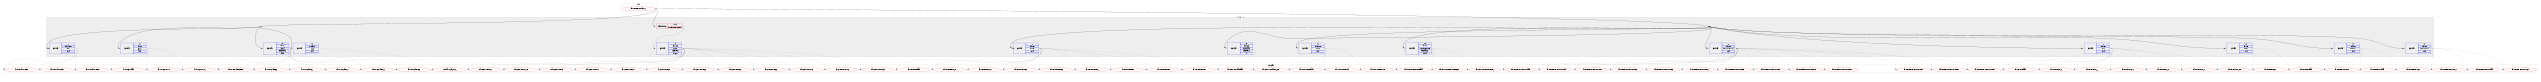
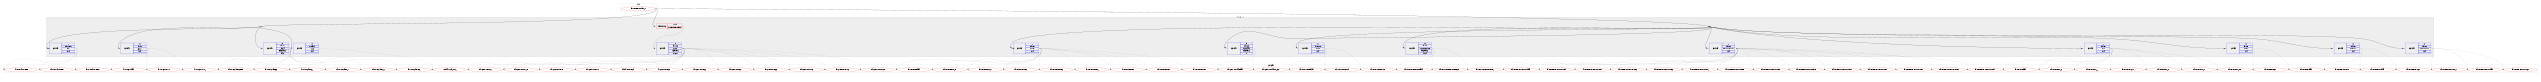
node "none-lang/python-3.7.3": label "none-lang/python-3.7.3" -> "dev-lang/python-3.7.3"
node "dev-lang/python-3.6.9": label "dev-lang/python-3.6.9" -> "dev-dev/python-3.6.9"
node "dev-ros/qt_gui_py_common-0.3.1": added
